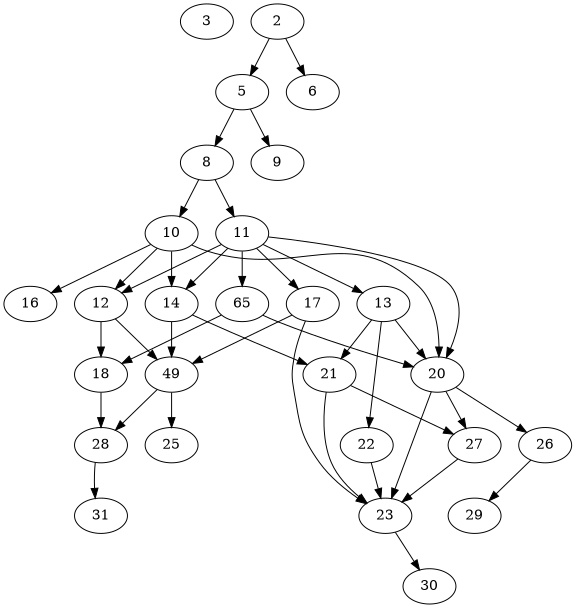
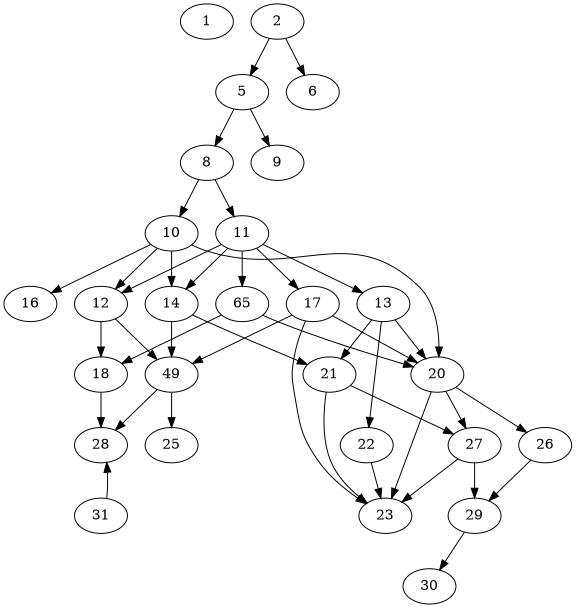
node "3": label "3" -> "1"
edge "11" -> "20": now "17" -> "20"
edge "28" -> "31": reversed
edge "27" -> "29": added
edge "23" -> "30": now "29" -> "30"
